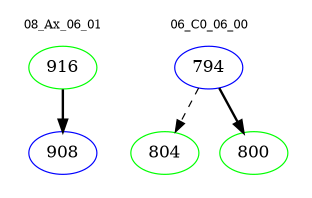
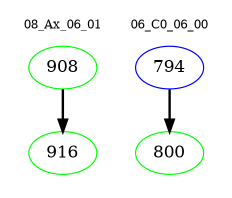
edge "916" -> "908": reversed
node "908": color blue -> green
node "804": removed
